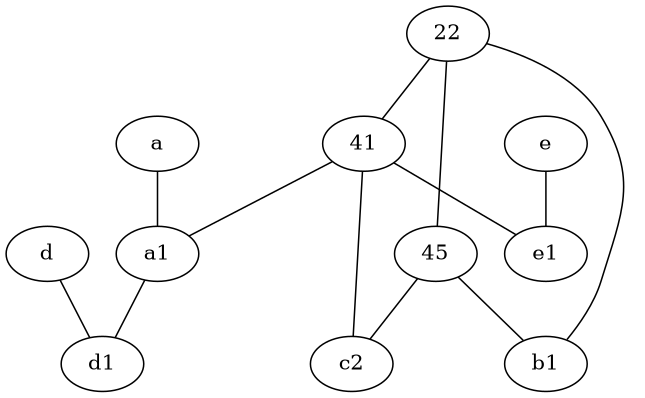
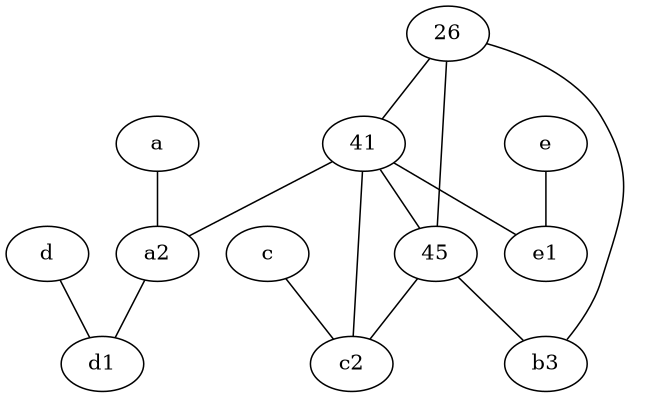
node "22": label "22" -> "26"
edge "41" -- "45": added
node "a1": label "a1" -> "a2"
node "c": added
node "b1": label "b1" -> "b3"
